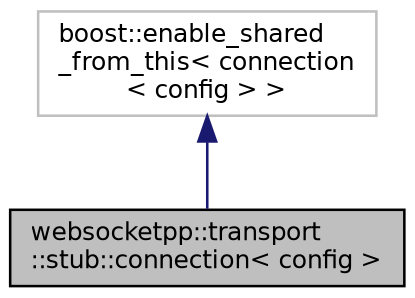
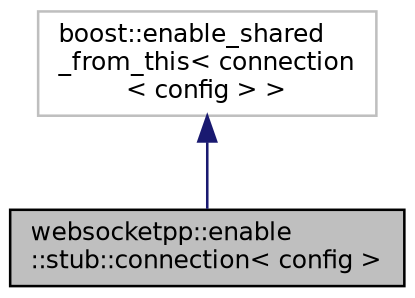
node "websocketpp::transport ::stub::connection< config >": label "websocketpp::transport ::stub::connection< config >" -> "websocketpp::enable ::stub::connection< config >"
